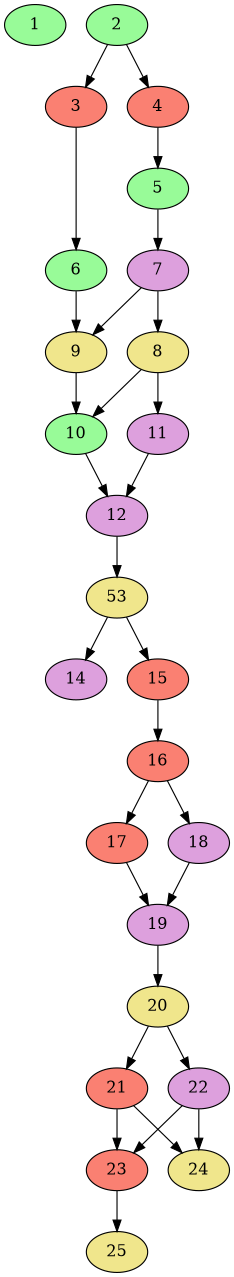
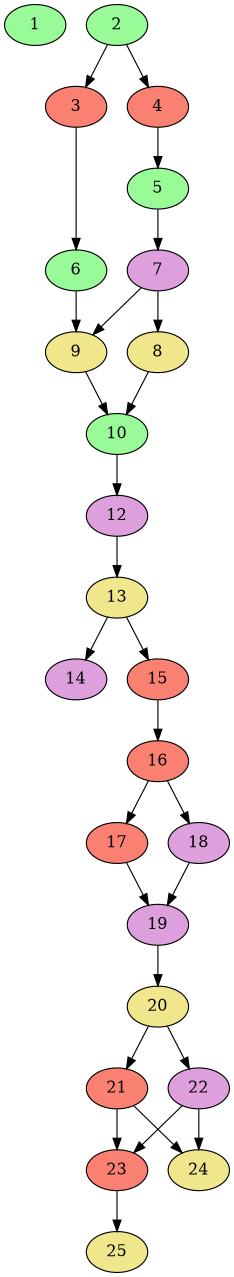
node "11": removed
node "53": label "53" -> "13"
